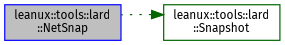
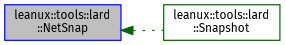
edge "leanux::tools::lard ::NetSnap" -> "leanux::tools::lard ::Snapshot": reversed
